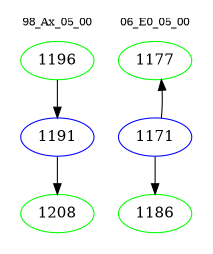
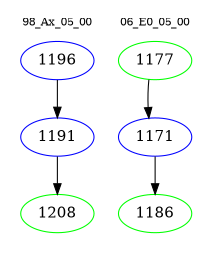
node "1196": color green -> blue
edge "1171" -> "1177": reversed
